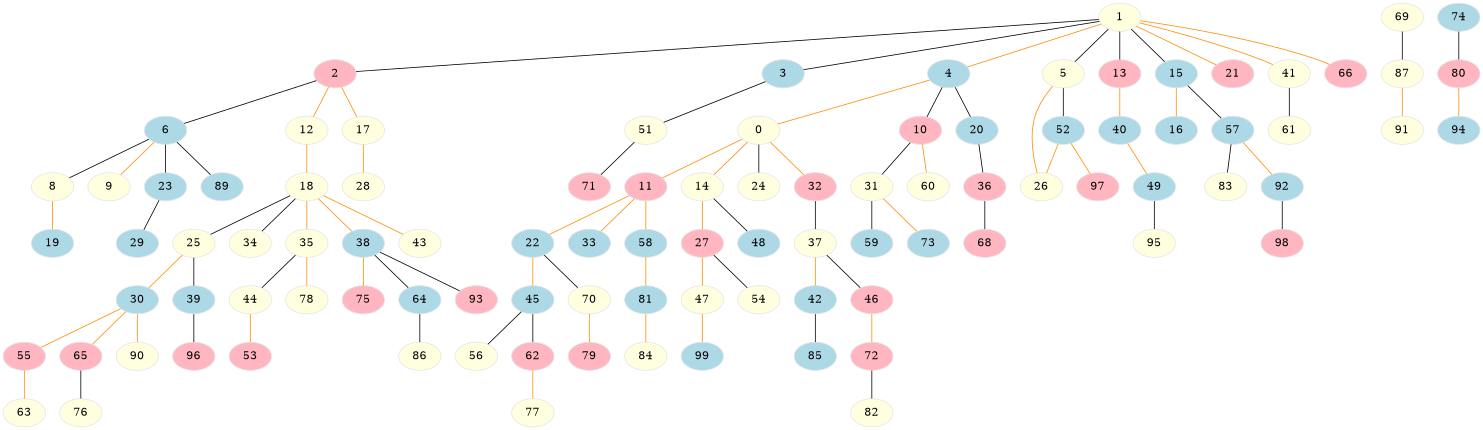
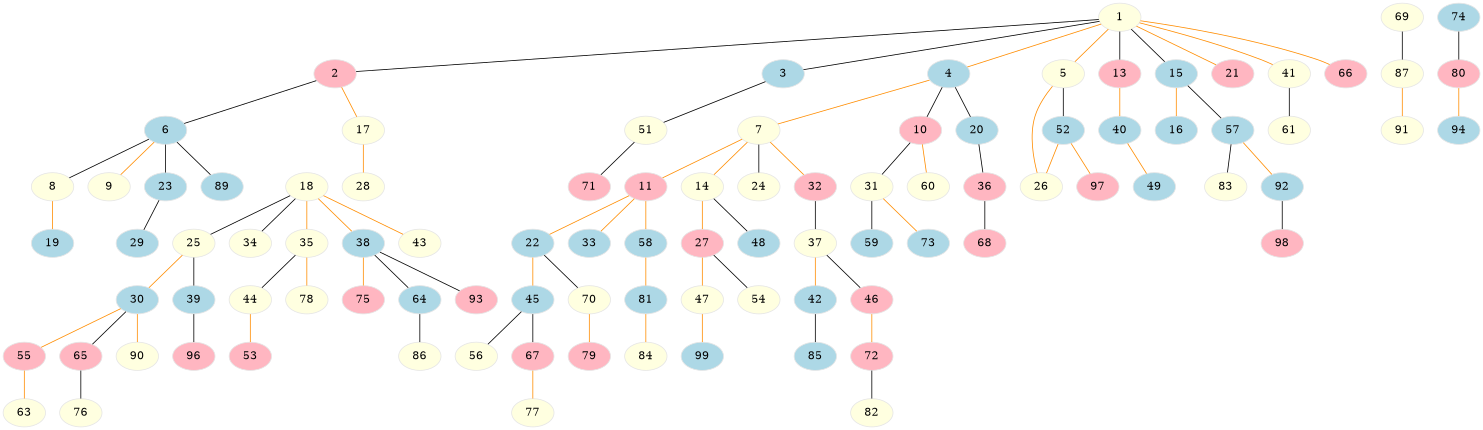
edge "1" -- "5": color black -> darkorange
node "12": removed
node "0": label "0" -> "7"
node "95": removed
edge "30" -- "65": color darkorange -> black
node "62": label "62" -> "67"
